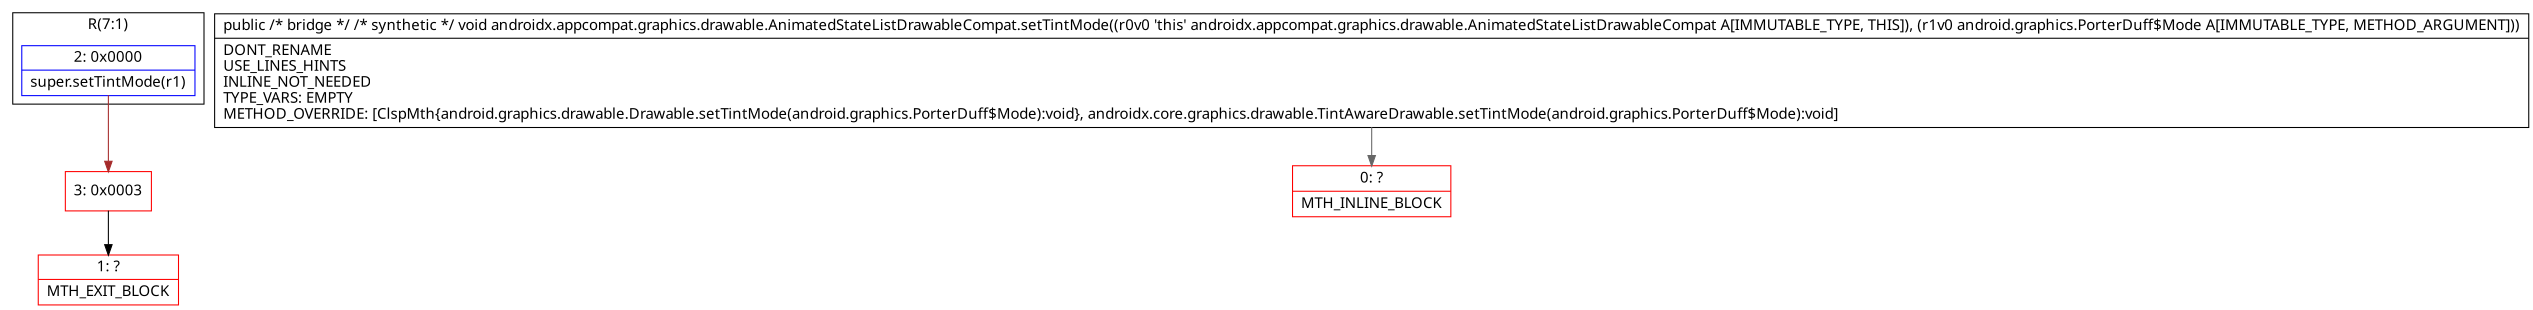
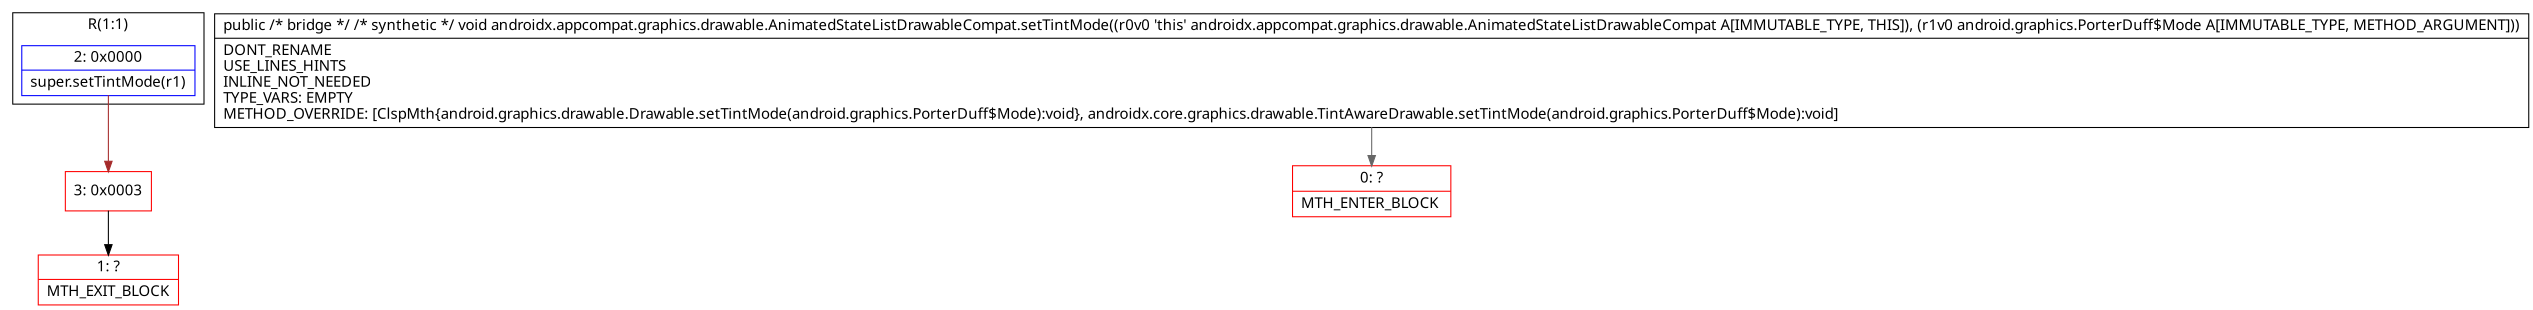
cluster "R(7:1)": label "R(7:1)" -> "R(1:1)"
node "0: ?": text "MTH_INLINE_BLOCK" -> "MTH_ENTER_BLOCK"
